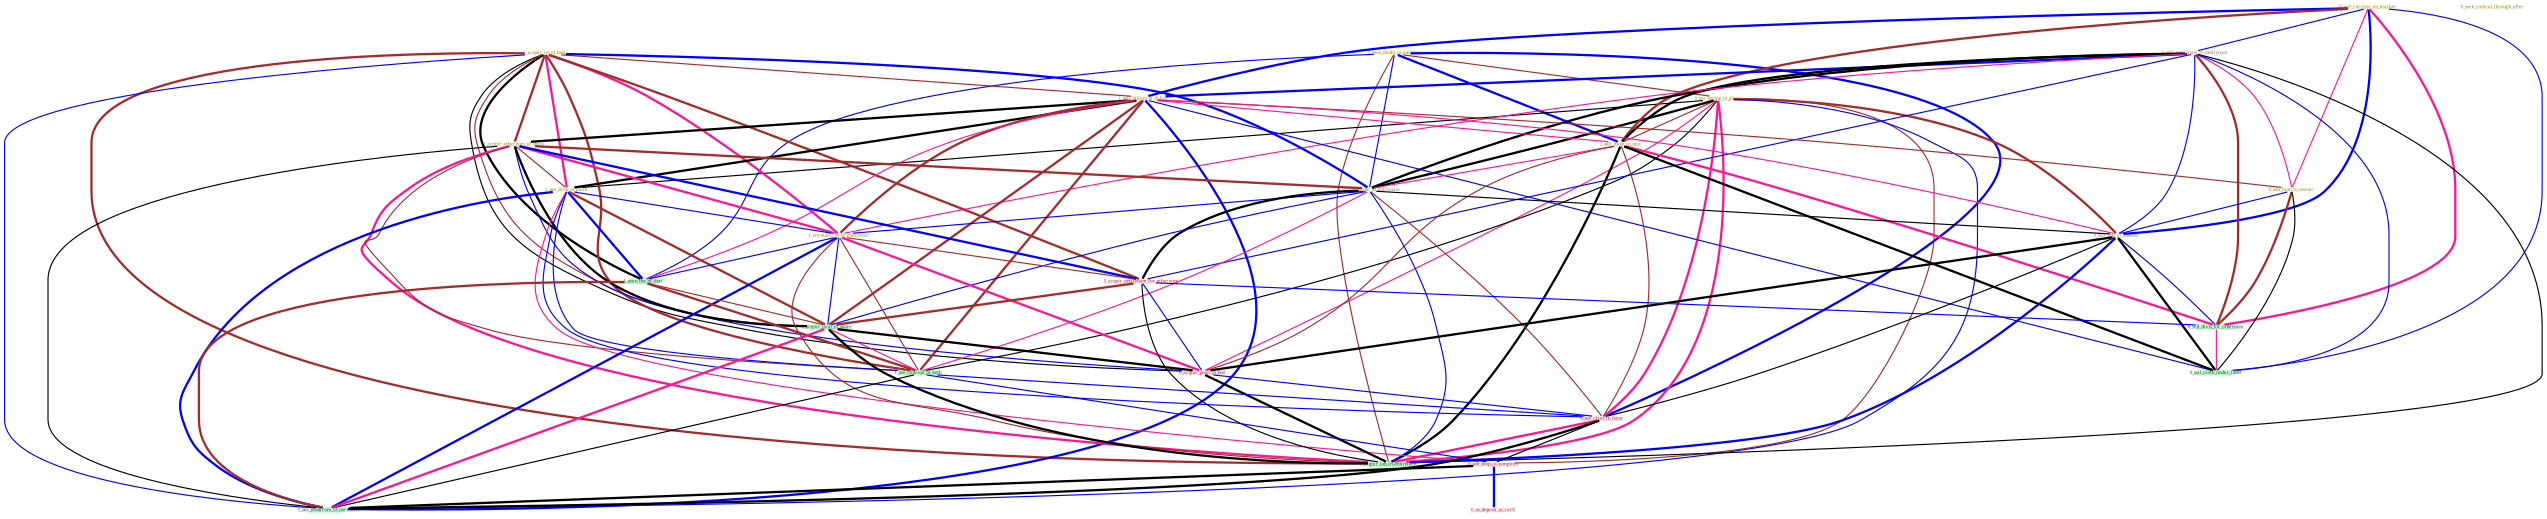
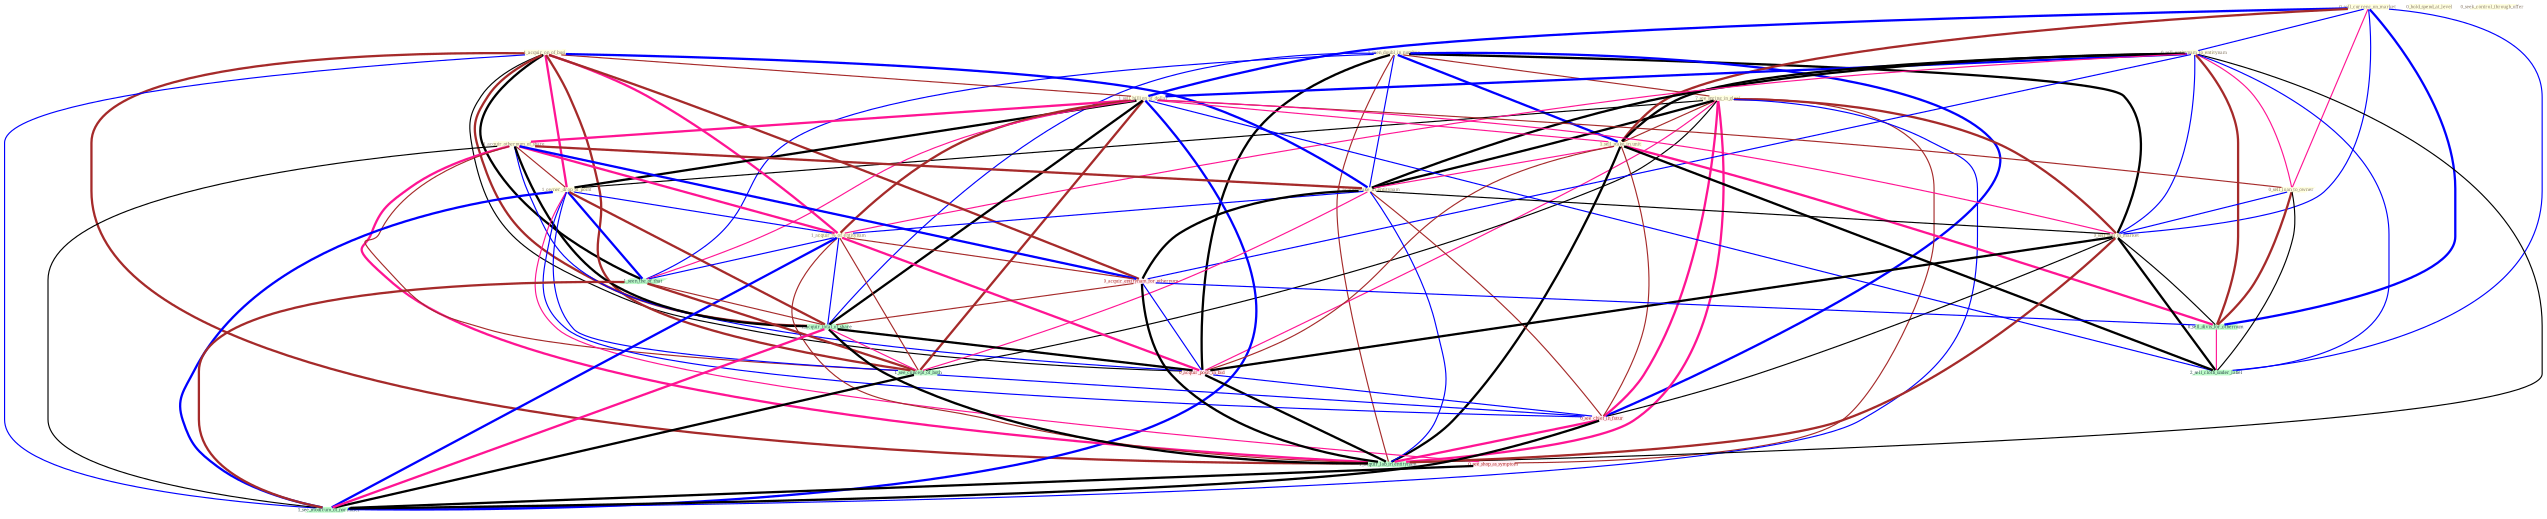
node "0_hold_spend_at_level": added
node "3_sell_entitynam_to_entitynam": label "3_sell_entitynam_to_entitynam" -> "0_sell_entitynam_to_entitynam"
edge "1_seen_doubl_in_number" -- "0_sell_issu_in_market": added
edge "1_acquir_on_of_busi" -- "1_acquir_othernum_of_share": removed
node "0_see_spring_in_glori": label "0_see_spring_in_glori" -> "7_see_spring_in_glori"
edge "1_sell_billion_of_dollar" -- "1_acquir_othernum_of_share": color black -> deeppink
edge "1_seen_doubl_in_number" -- "0_acquir_posit_in_bid": added
node "1_see_drop_of_point": label "1_see_drop_of_point" -> "1_owner_drop_of_point"
edge "1_sell_billion_of_dollar" -- "1_acquir_total_of_share": color brown -> black
edge "0_sell_currenc_on_market" -- "0_sell_issu_in_market": style bold -> solid
node "1_normalci_%_of_entitynam": label "1_normalci_%_of_entitynam" -> "1_acquir_%_of_entitynam"
edge "0_sell_currenc_on_market" -- "0_sell_divis_for_othernum": color deeppink -> blue
edge "1_acquir_on_of_busi" -- "1_acquir_total_of_share": style solid -> bold
edge "1_acquir_stake_in_entitynam" -- "1_acquir_total_of_share": now "1_seen_doubl_in_number" -- "1_acquir_total_of_share"
edge "0_sell_issu_in_market" -- "0_sell_divis_for_othernum": color blue -> black
edge "0_acquir_entitynam_for_othernum" -- "1_acquir_total_of_share": style bold -> solid
node "0_sell_cloth_under_label": label "0_sell_cloth_under_label" -> "2_sell_cloth_under_label"
edge "0_acquir_entitynam_for_othernum" -- "1_acquir_lab_in_entitynam": style solid -> bold
edge "1_see_concept_of_both" -- "0_see_shop_as_symptom": removed
edge "0_sell_issu_in_market" -- "1_acquir_lab_in_entitynam": color blue -> brown
edge "1_see_concept_of_both" -- "1_see_modicum_of_normalci": style solid -> bold
edge "0_see_chief_in_futur" -- "0_see_shop_as_symptom": removed
node "0_us_deposit_as_cach": removed
